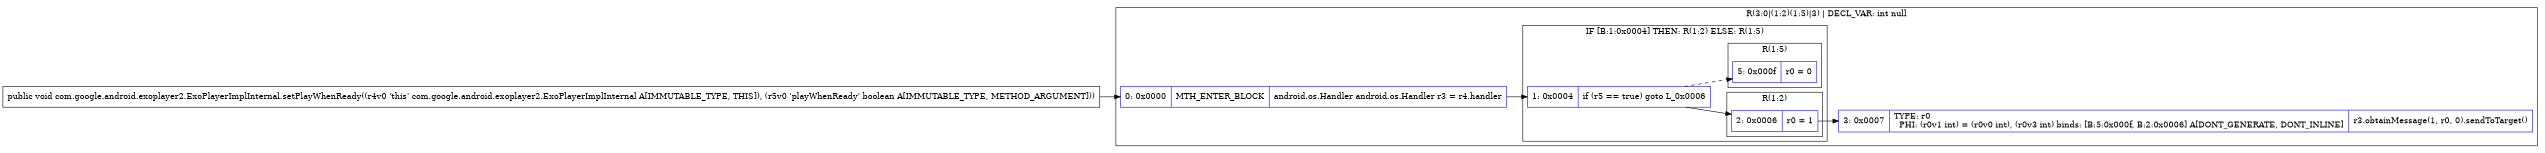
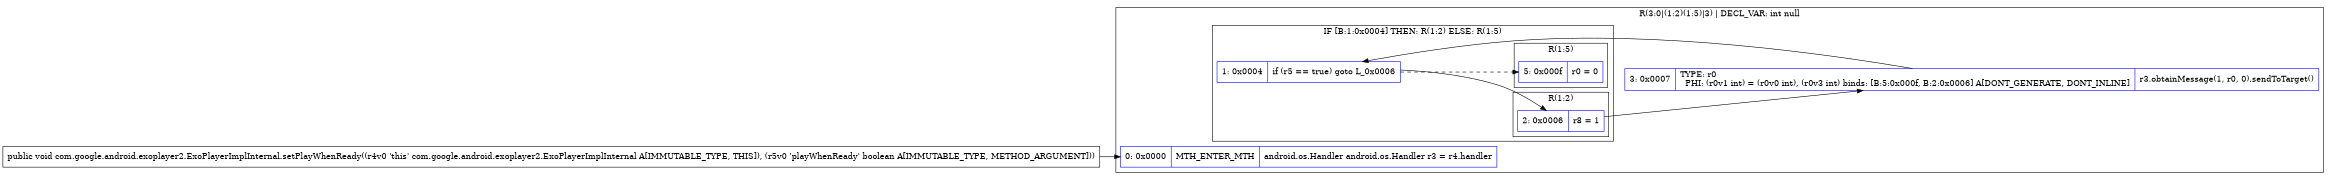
node "0: 0x0000": text "MTH_ENTER_BLOCK" -> "MTH_ENTER_MTH"
edge "0: 0x0000" -> "1: 0x0004": now "3: 0x0007" -> "1: 0x0004"
node "2: 0x0006": text "r0 = 1" -> "r8 = 1"
